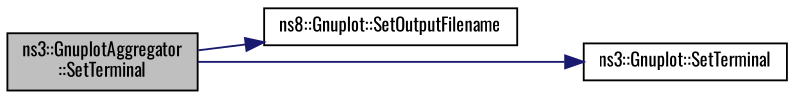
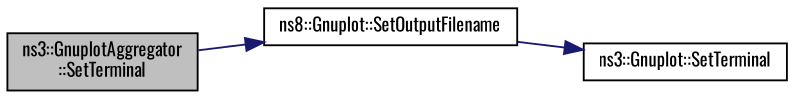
edge "ns3::GnuplotAggregator ::SetTerminal" -> "ns3::Gnuplot::SetTerminal": now "ns8::Gnuplot::SetOutputFilename" -> "ns3::Gnuplot::SetTerminal"
